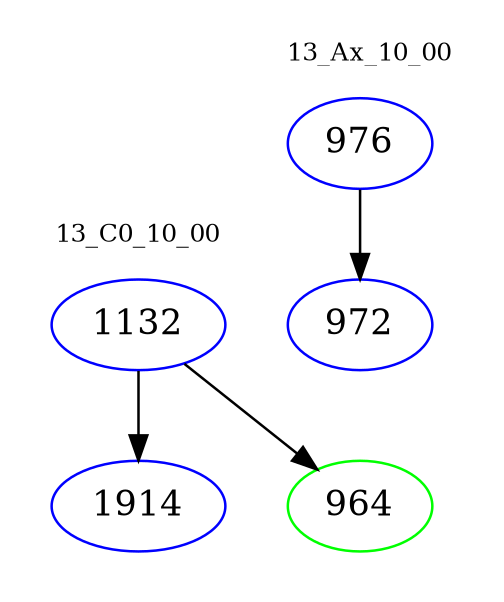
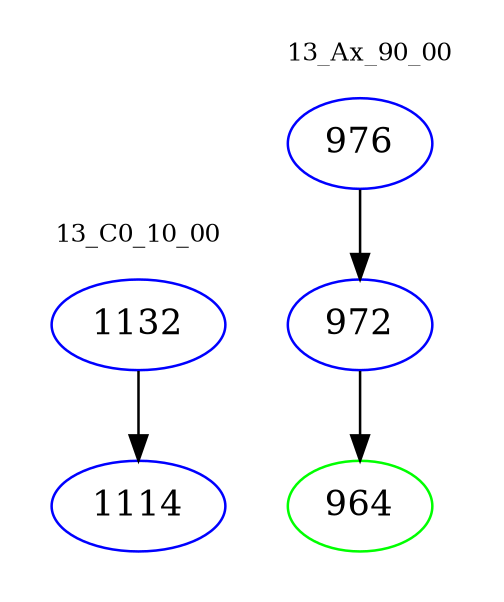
cluster "13_Ax_10_00": label "13_Ax_10_00" -> "13_Ax_90_00"
edge "1132" -> "964": now "972" -> "964"
node "1914": label "1914" -> "1114"
